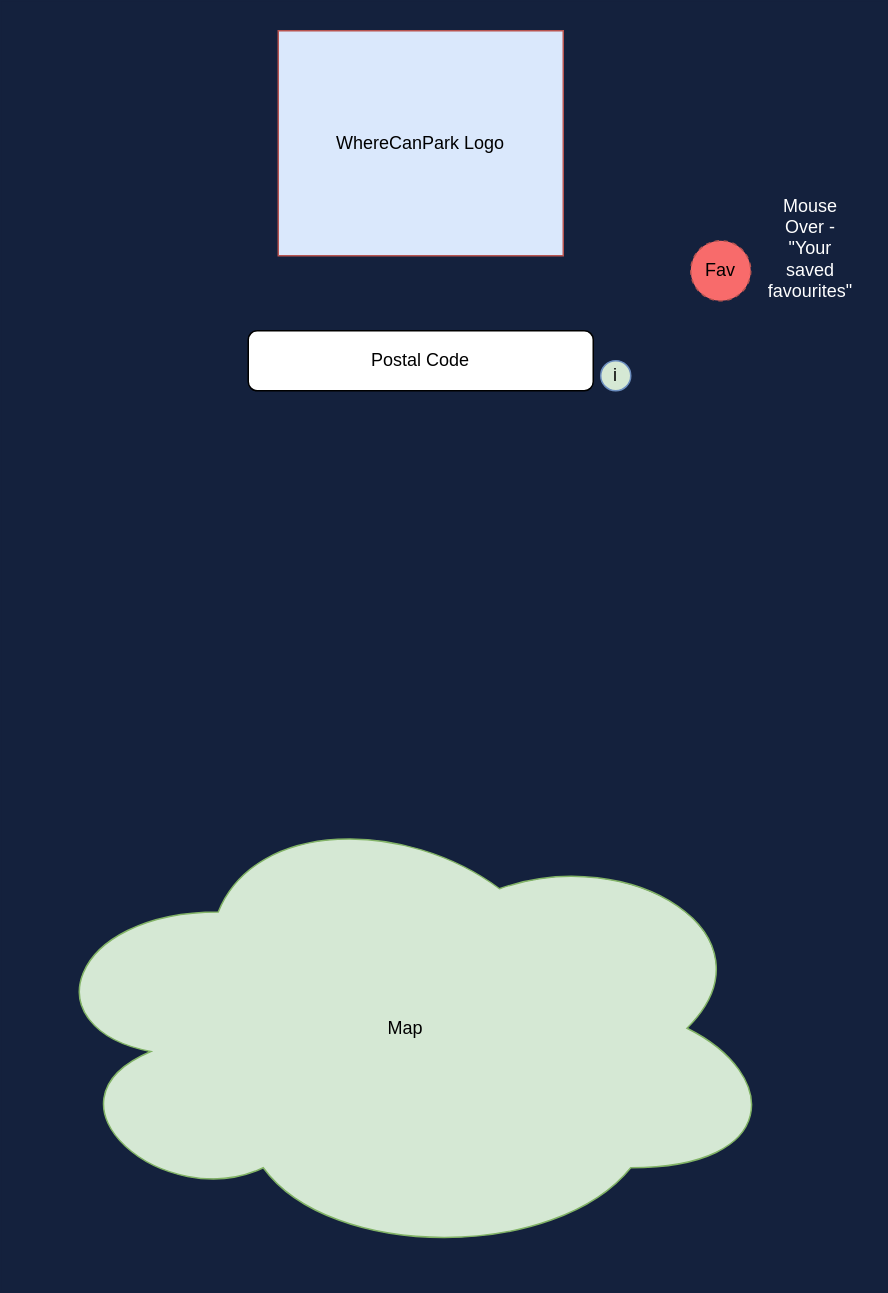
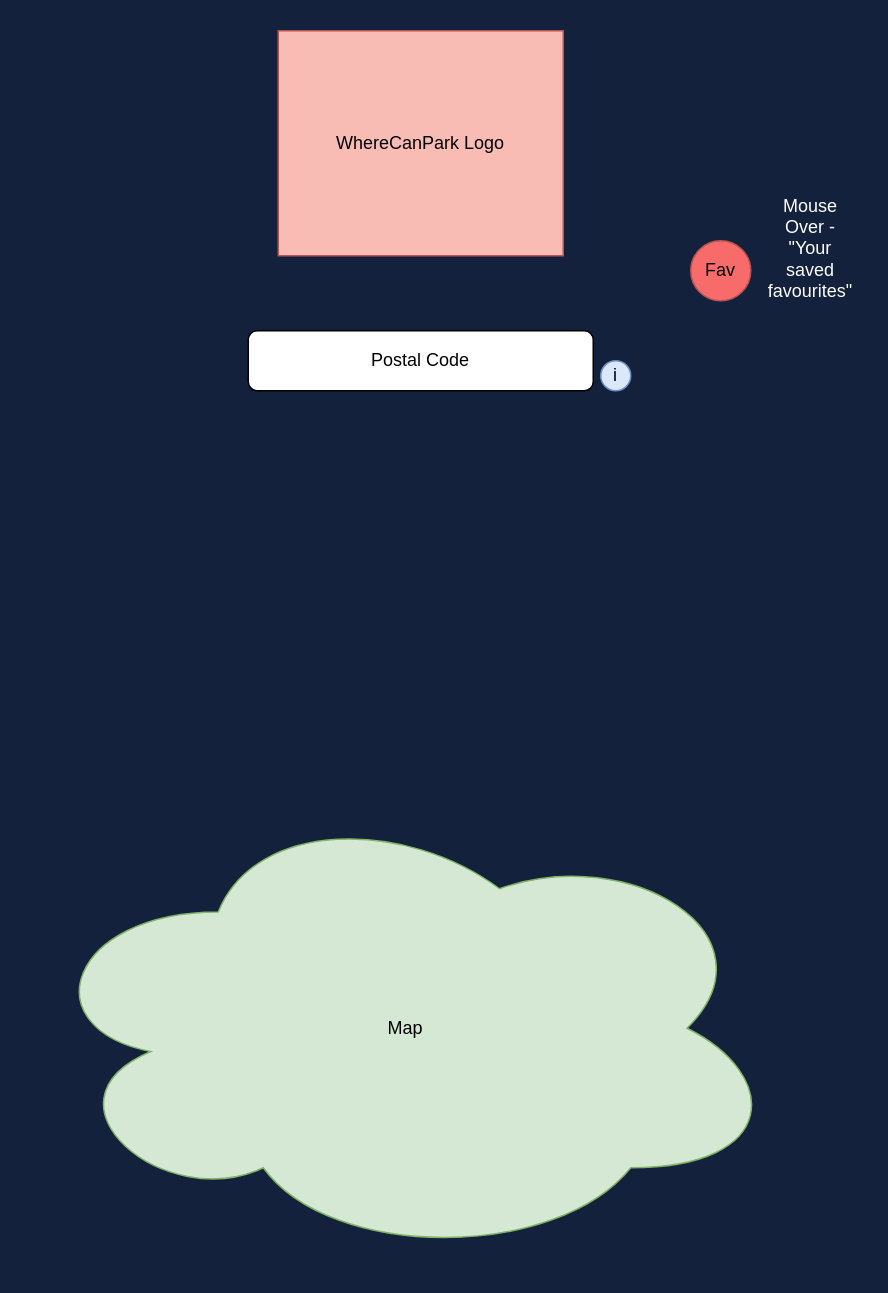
node "WhereCanPark Logo": fillcolor #dae8fc -> #f8bcb5
node "Fav": style dashed -> solid
node "i": fillcolor #d5e8d4 -> #dae8fc
